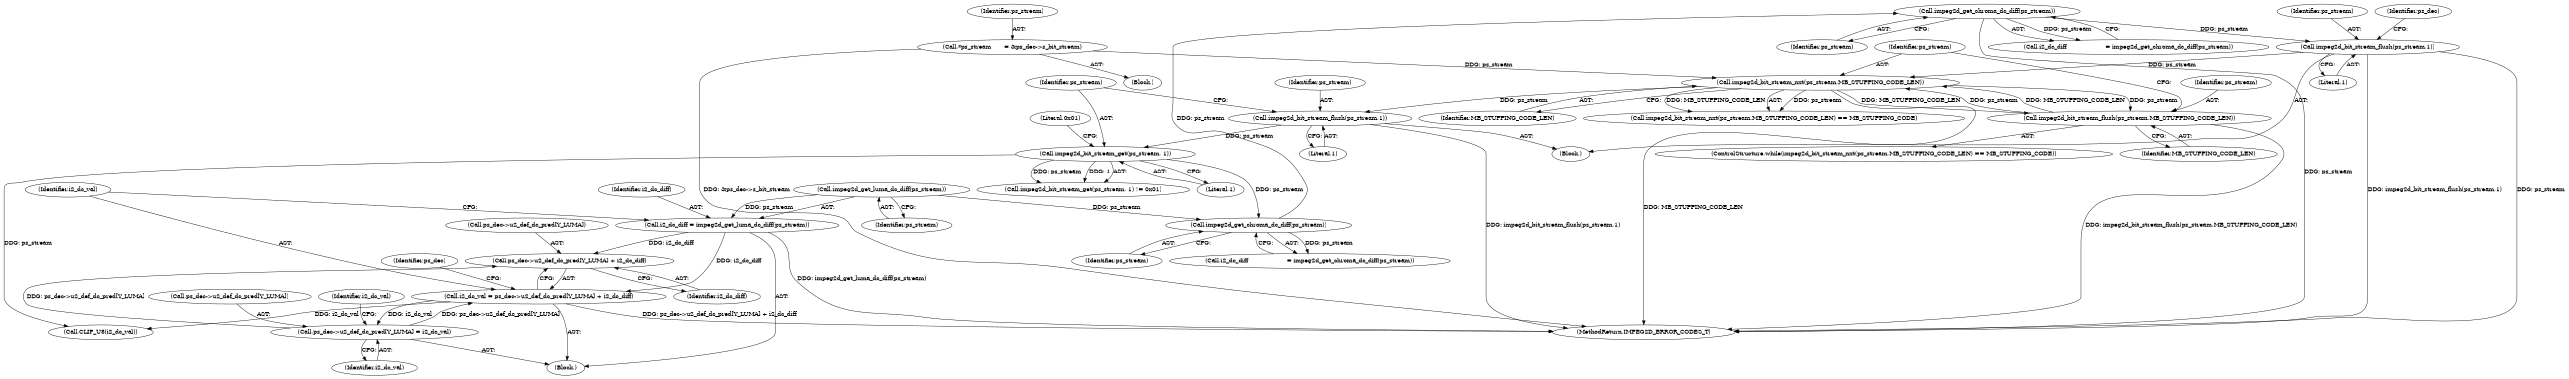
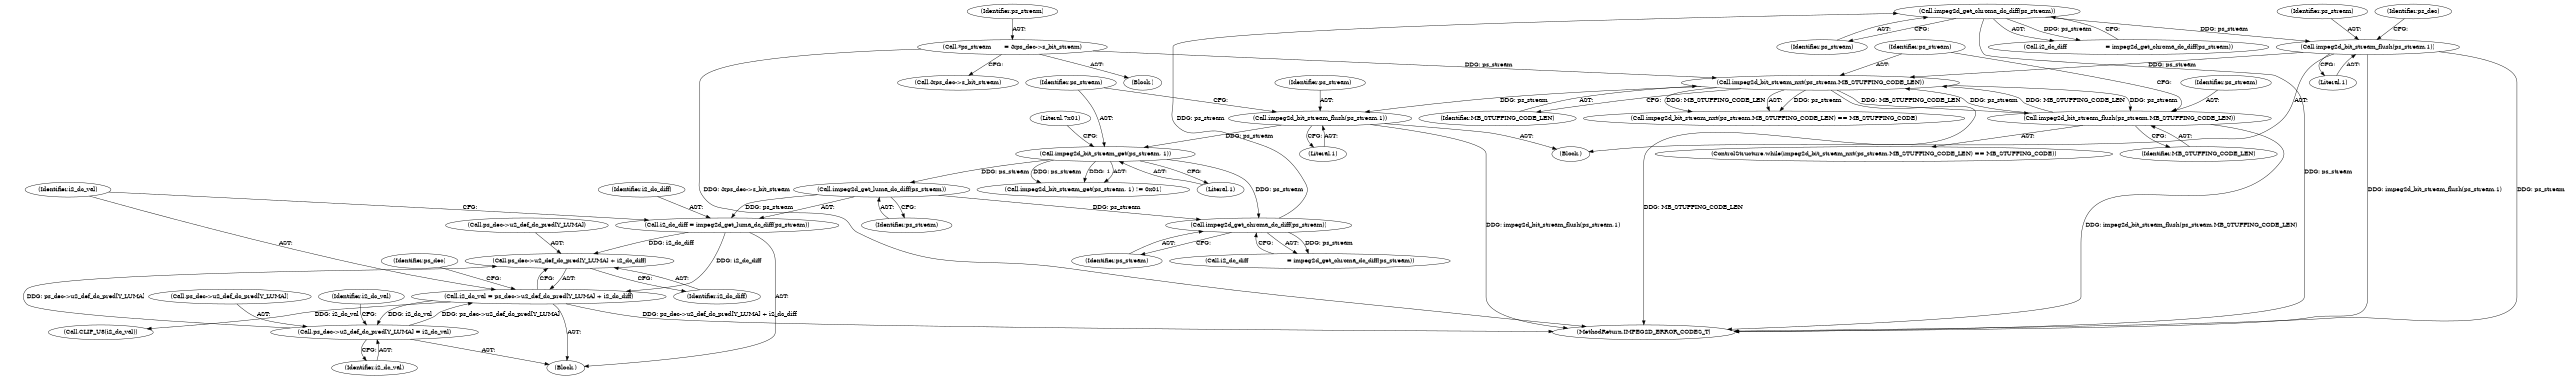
node "(Call,&ps_dec->s_bit_stream)": added
node "(Literal,0x01)": label "(Literal,0x01)" -> "(Literal,7x01)"
edge "(Call,impeg2d_bit_stream_get(ps_stream, 1))" -> "(Call,CLIP_U8(i2_dc_val))": now "(Call,impeg2d_bit_stream_get(ps_stream, 1))" -> "(Call,impeg2d_get_luma_dc_diff(ps_stream))"
edge "(Call,i2_dc_diff = impeg2d_get_luma_dc_diff(ps_stream))" -> "(MethodReturn,IMPEG2D_ERROR_CODES_T)": removed, label "DDG: impeg2d_get_luma_dc_diff(ps_stream)"
